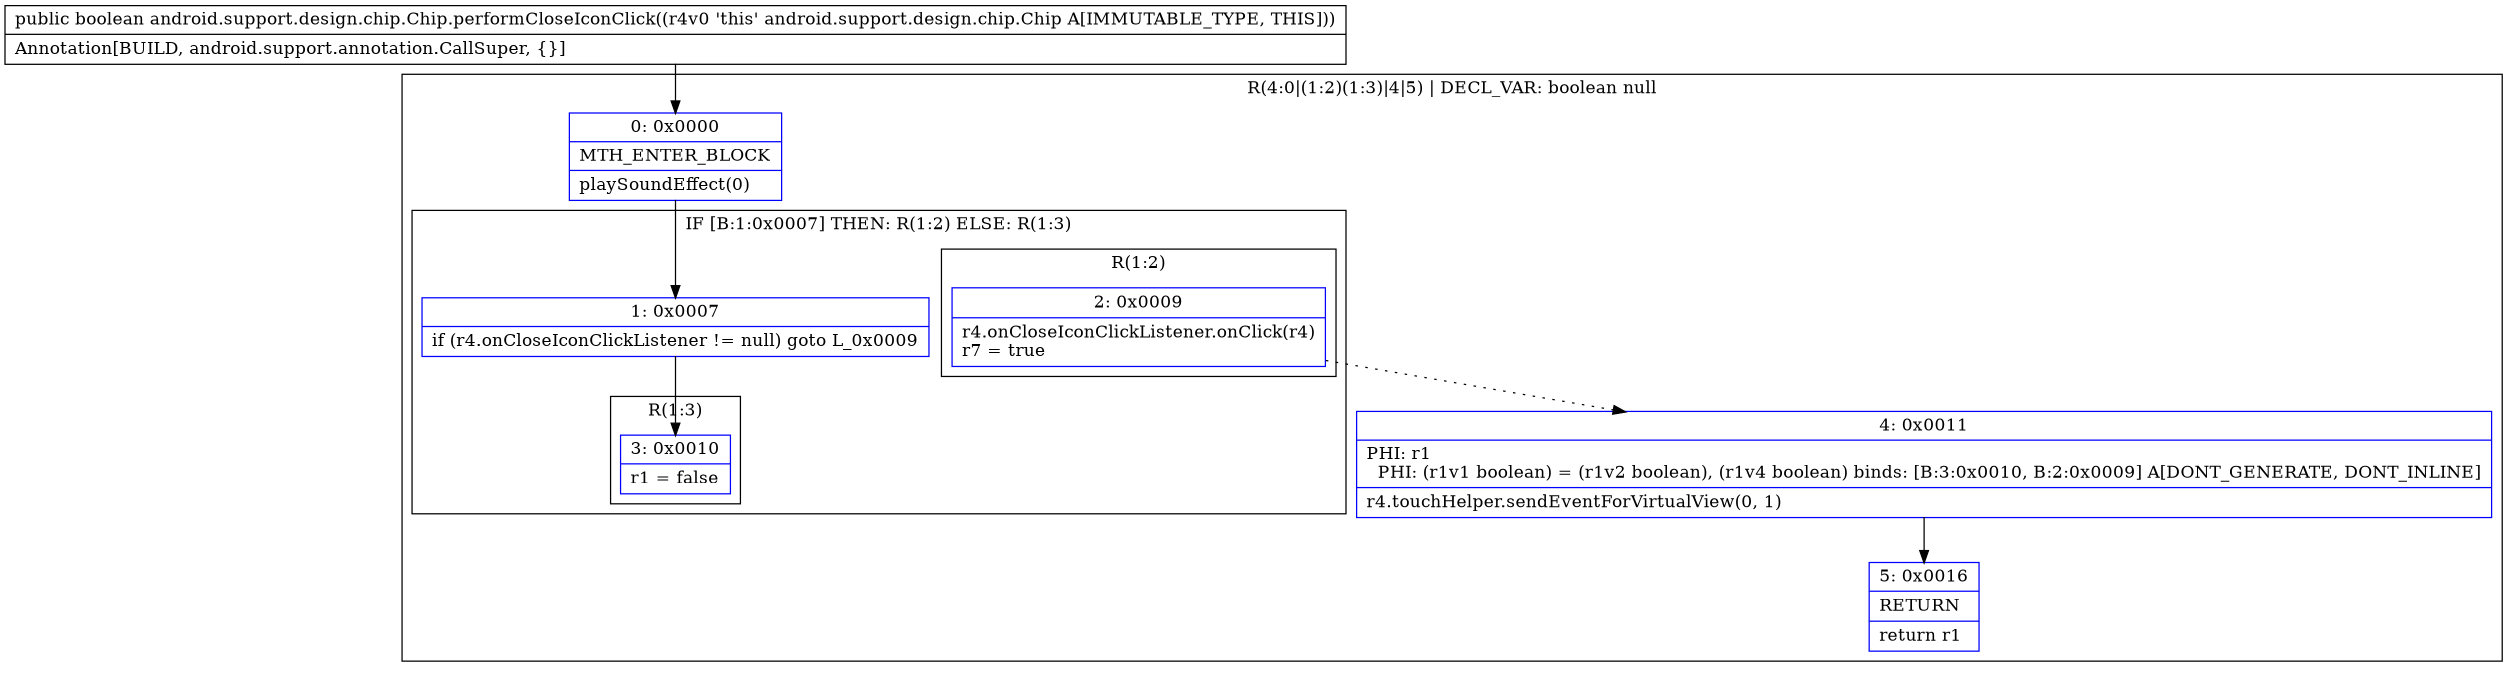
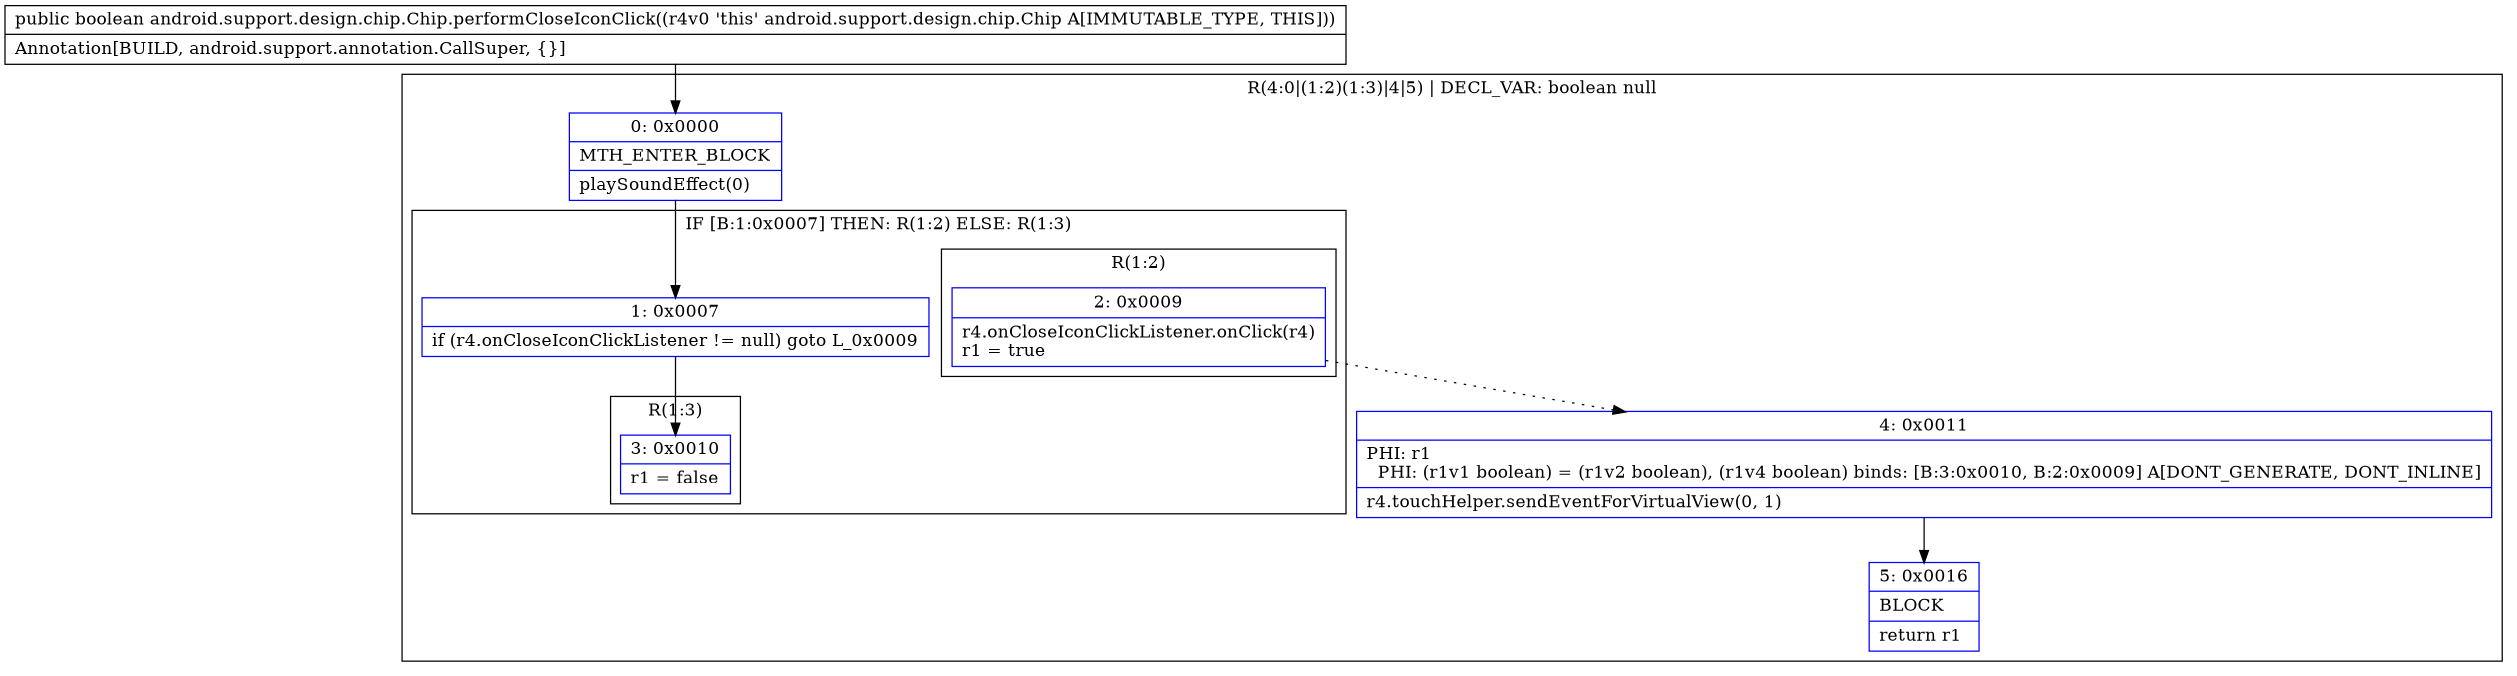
node "2: 0x0009": text "r7 = true" -> "r1 = true"
node "5: 0x0016": text "RETURN" -> "BLOCK"
